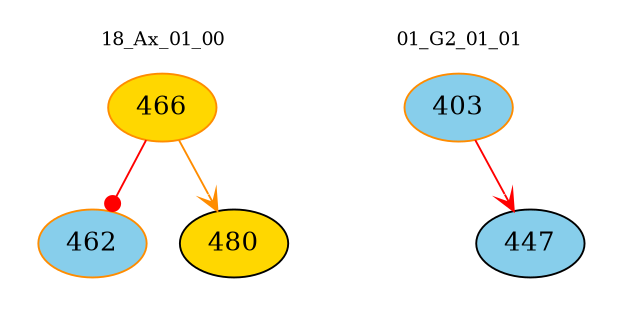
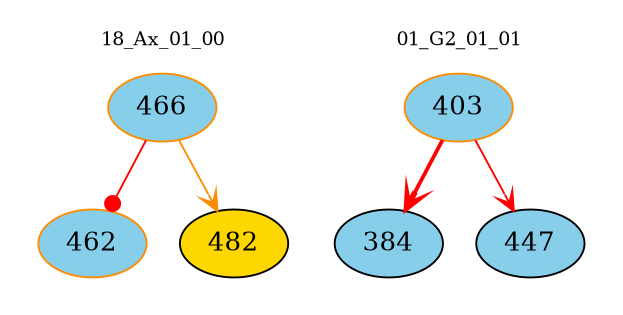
node "466": fillcolor gold -> skyblue
node "480": label "480" -> "482"
node "384": added
